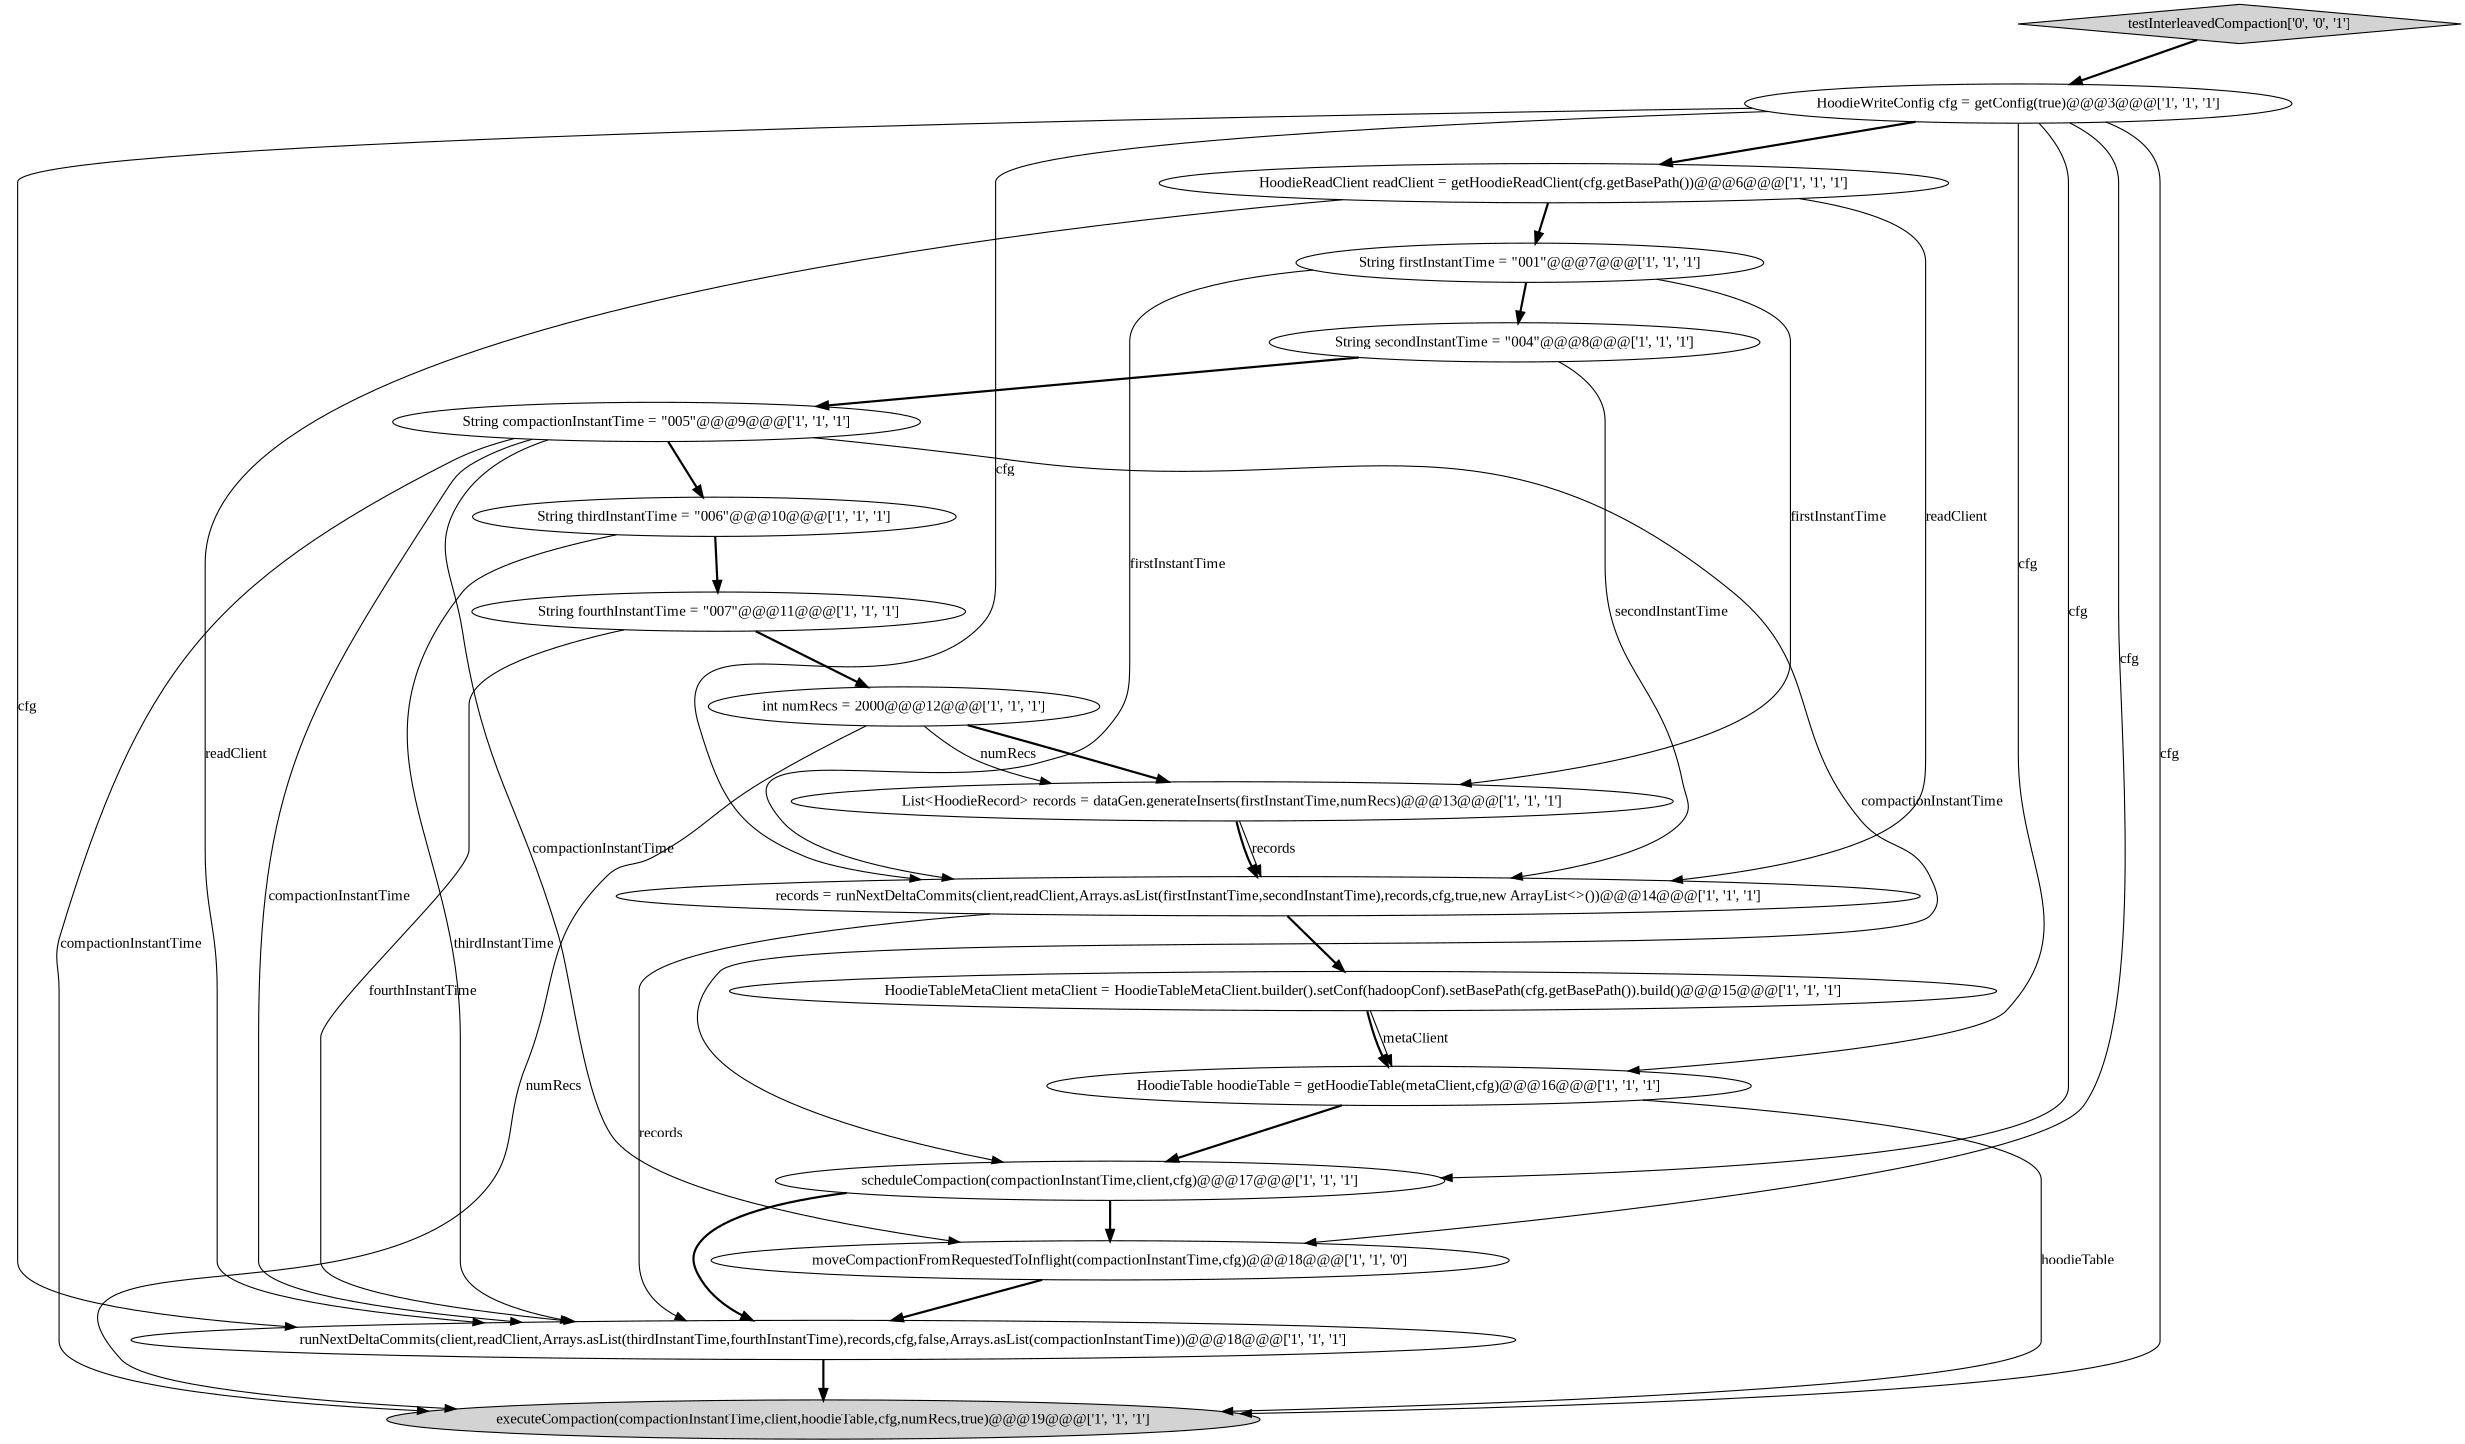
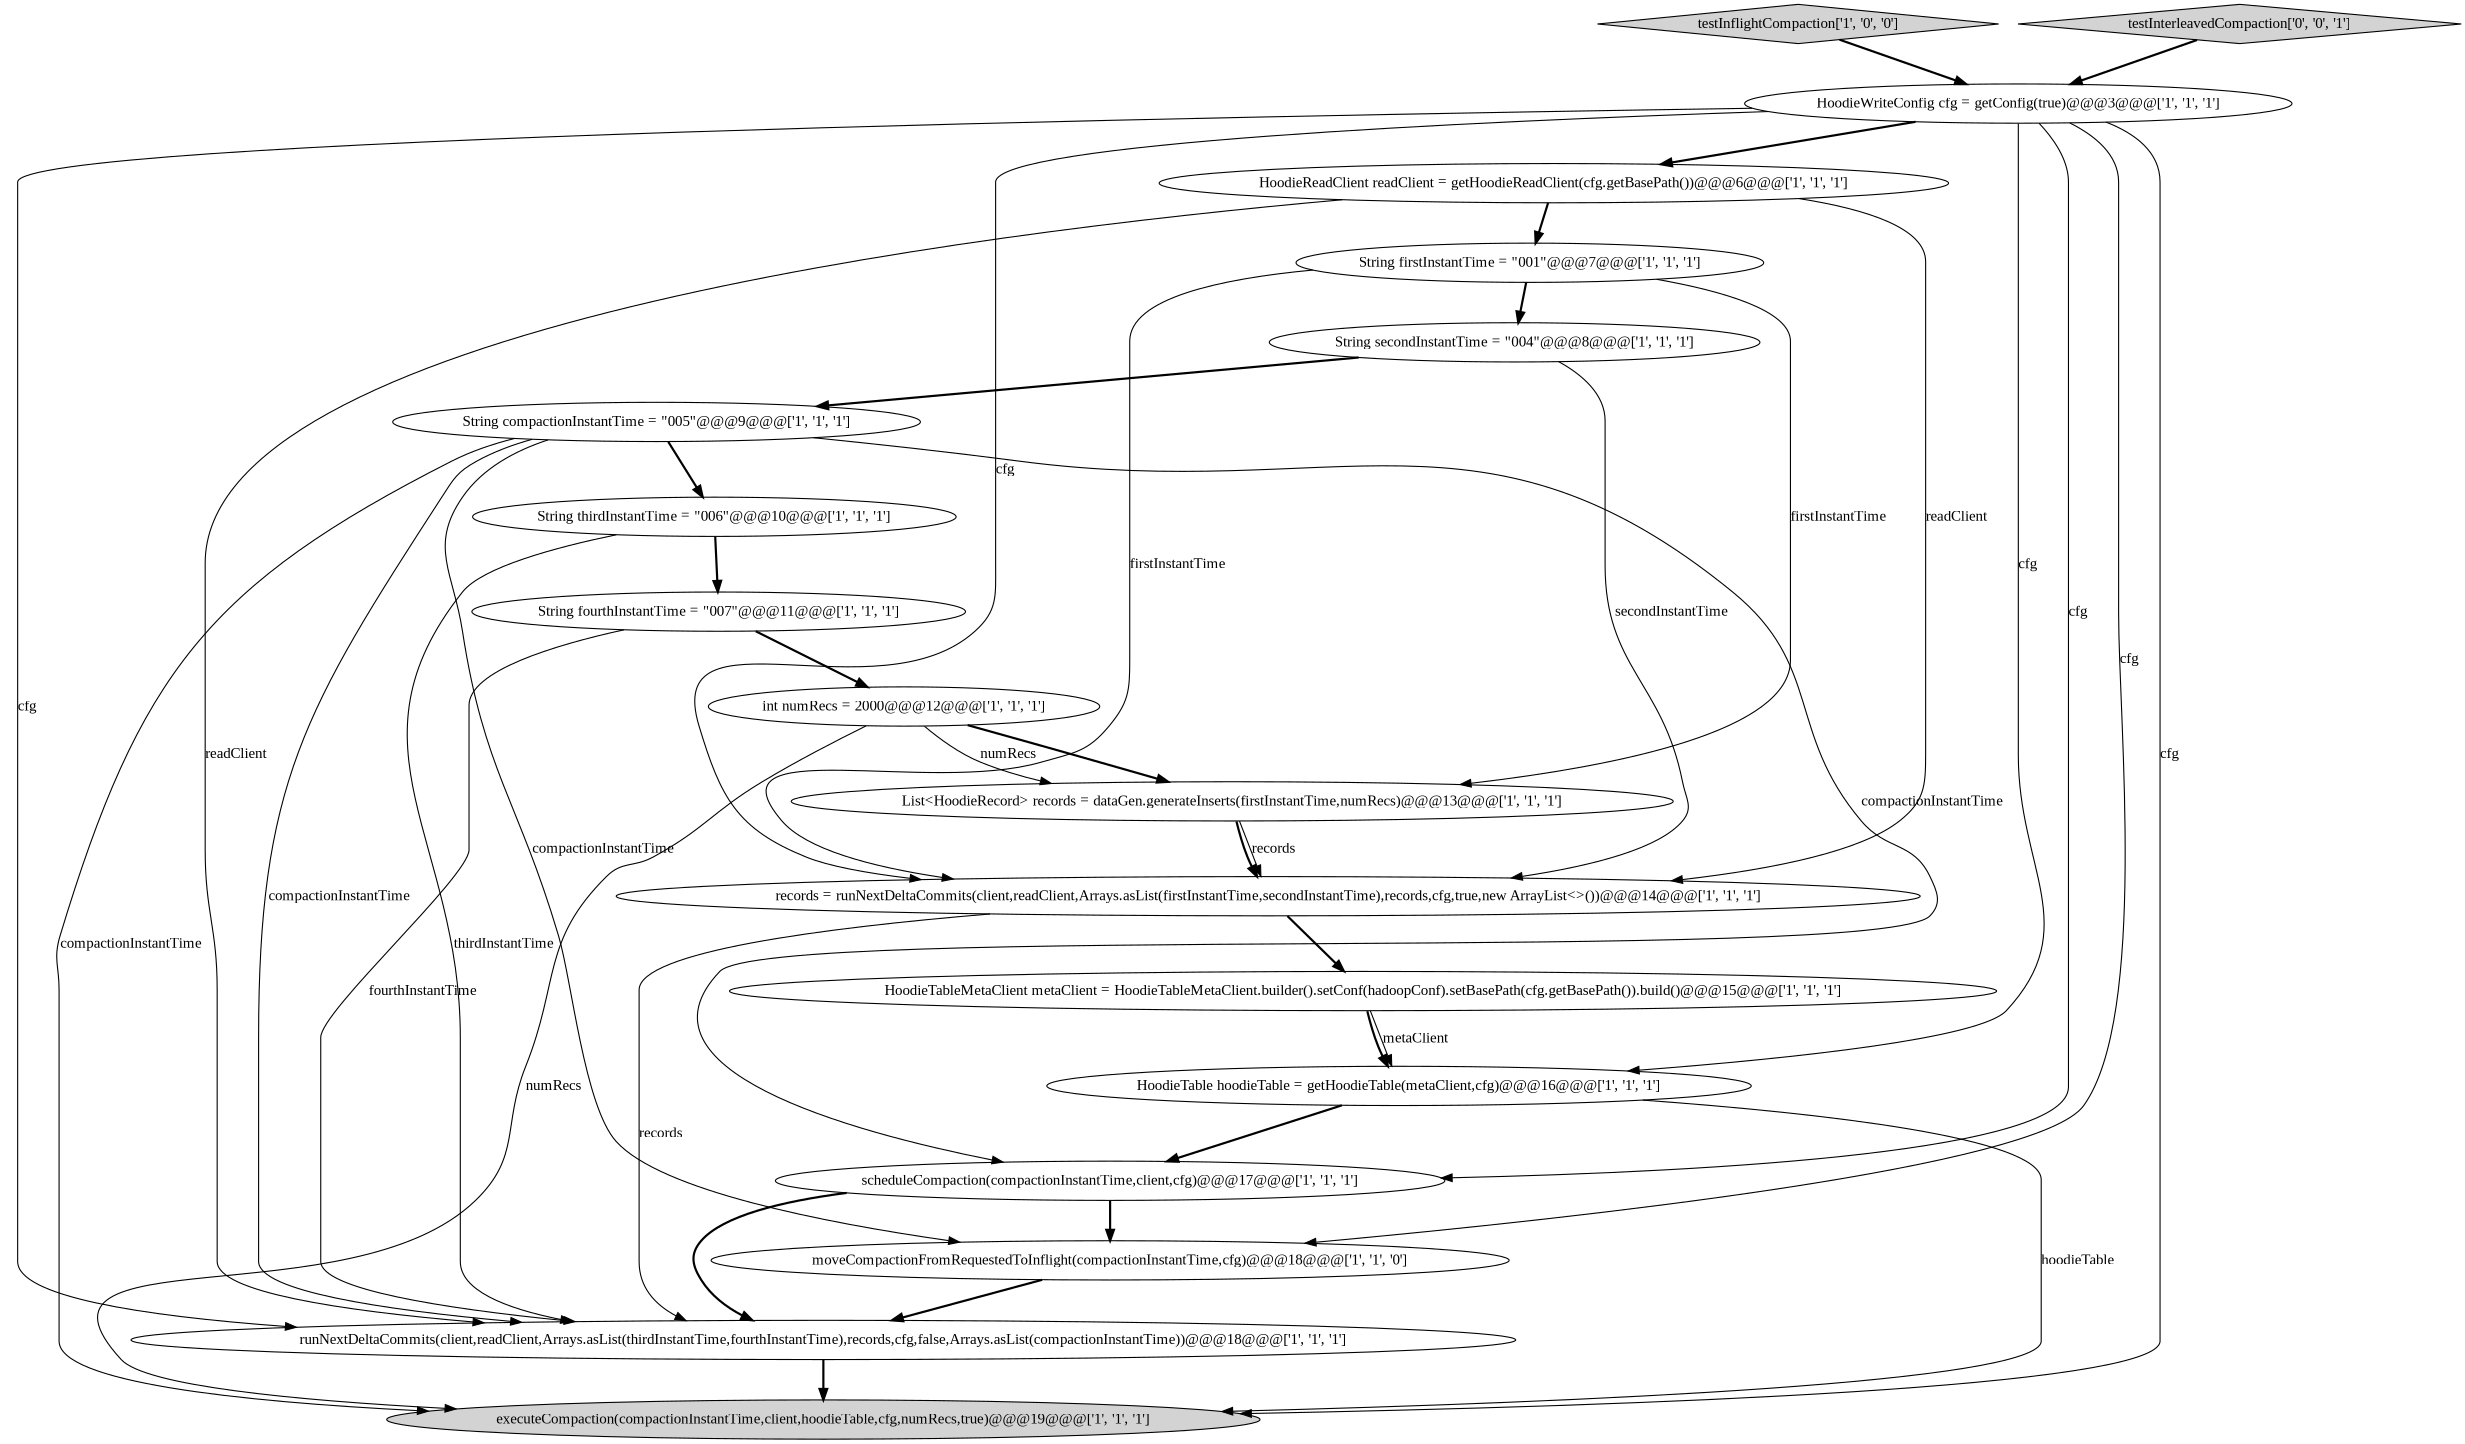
node "testInflightCompaction['1', '0', '0']": added
